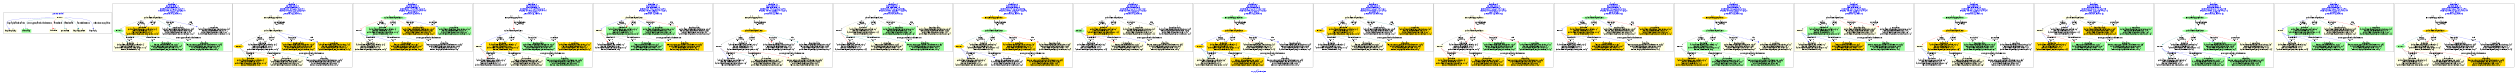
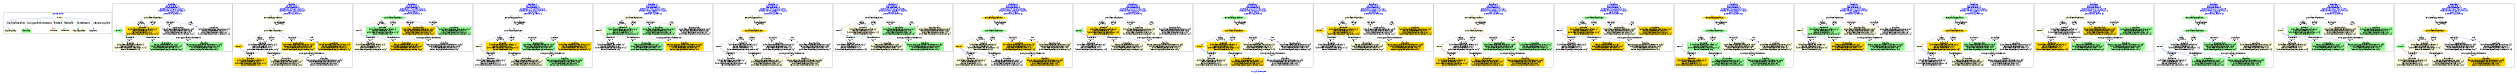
node "provenance": label "provenance" -> "deathDate"
node "biography": label "biography" -> "occupation"
